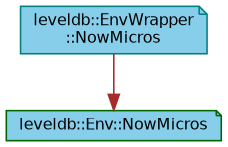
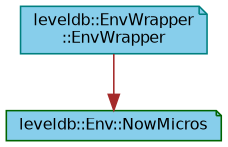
node "leveldb::EnvWrapper ::NowMicros": label "leveldb::EnvWrapper ::NowMicros" -> "leveldb::EnvWrapper ::EnvWrapper"
